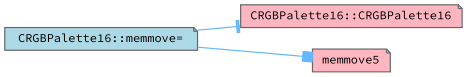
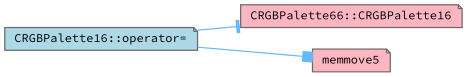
node "CRGBPalette16::CRGBPalette16": label "CRGBPalette16::CRGBPalette16" -> "CRGBPalette66::CRGBPalette16"
node "CRGBPalette16::memmove=": label "CRGBPalette16::memmove=" -> "CRGBPalette16::operator="
